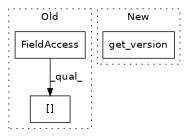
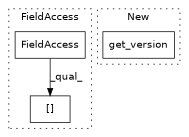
cluster "Old": label "Old" -> "FieldAccess"
